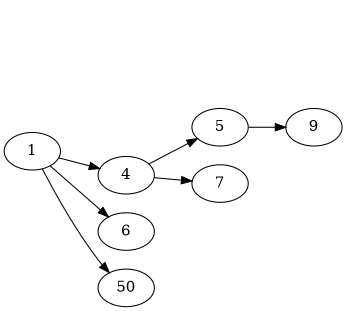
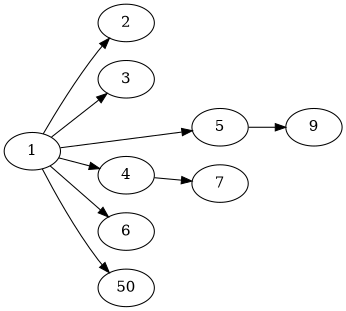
node "2": added
node "3": added
edge "4" -> "5": now "1" -> "5"
